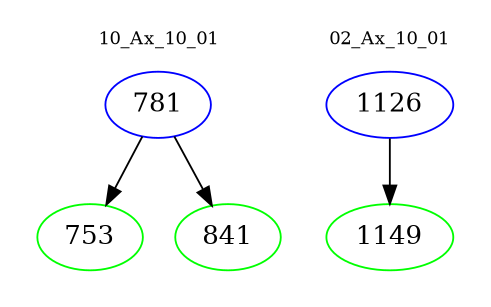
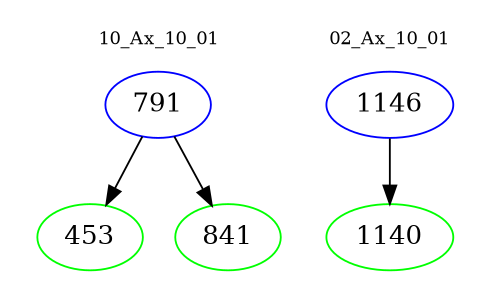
node "781": label "781" -> "791"
node "1126": label "1126" -> "1146"
node "753": label "753" -> "453"
node "1149": label "1149" -> "1140"
